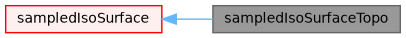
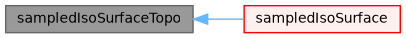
edge "sampledIsoSurfaceTopo" -> "sampledIsoSurface": reversed
